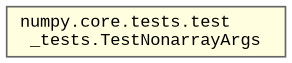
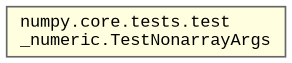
node "numpy.core.tests.test _tests.TestNonarrayArgs": label "numpy.core.tests.test _tests.TestNonarrayArgs" -> "numpy.core.tests.test _numeric.TestNonarrayArgs"
